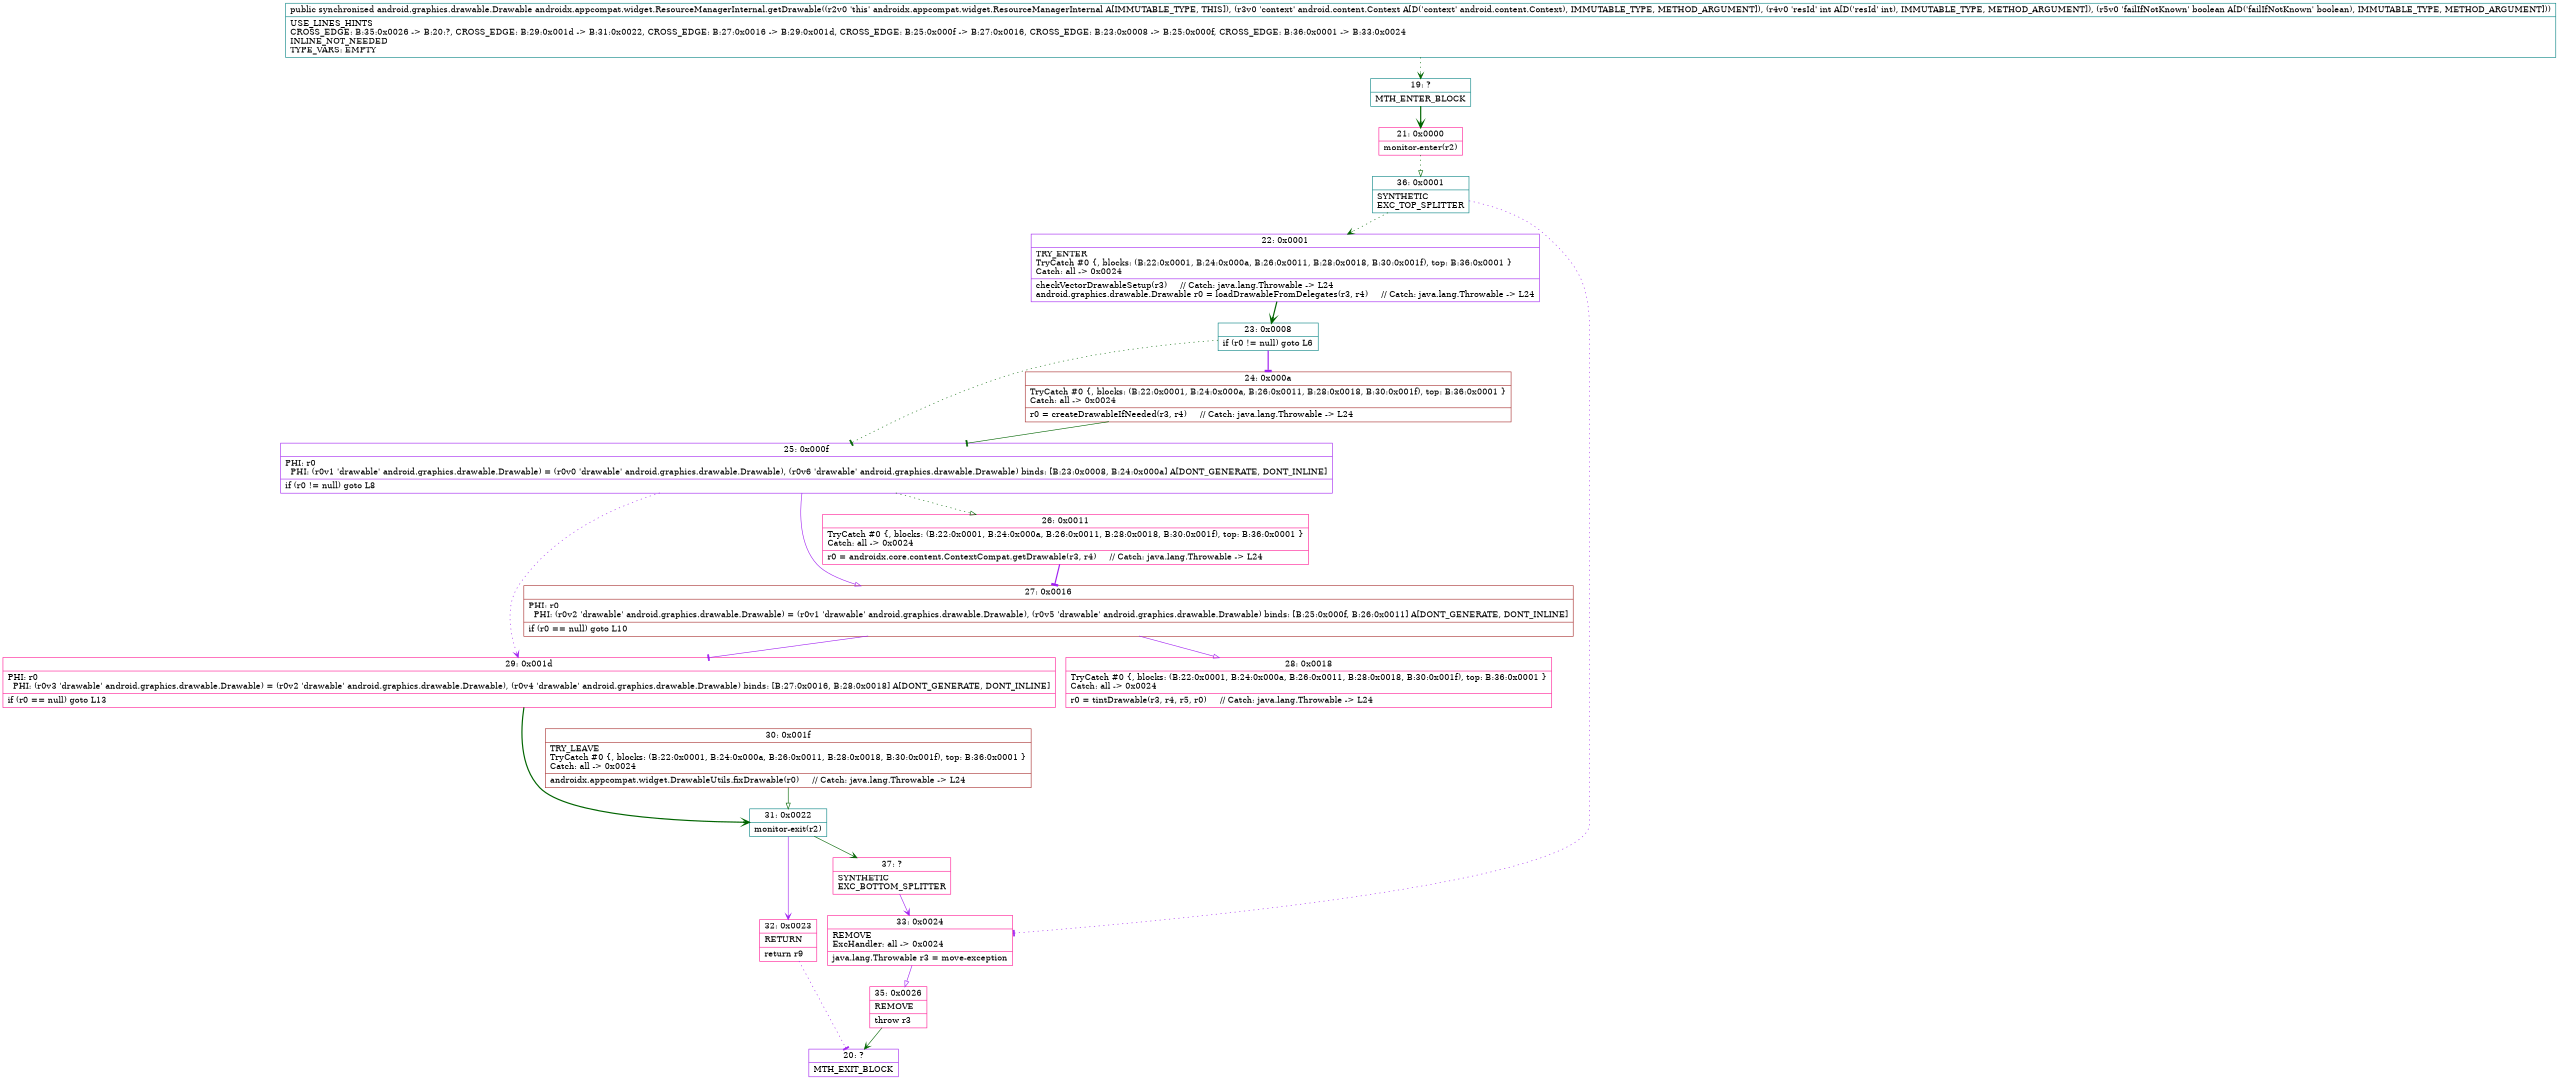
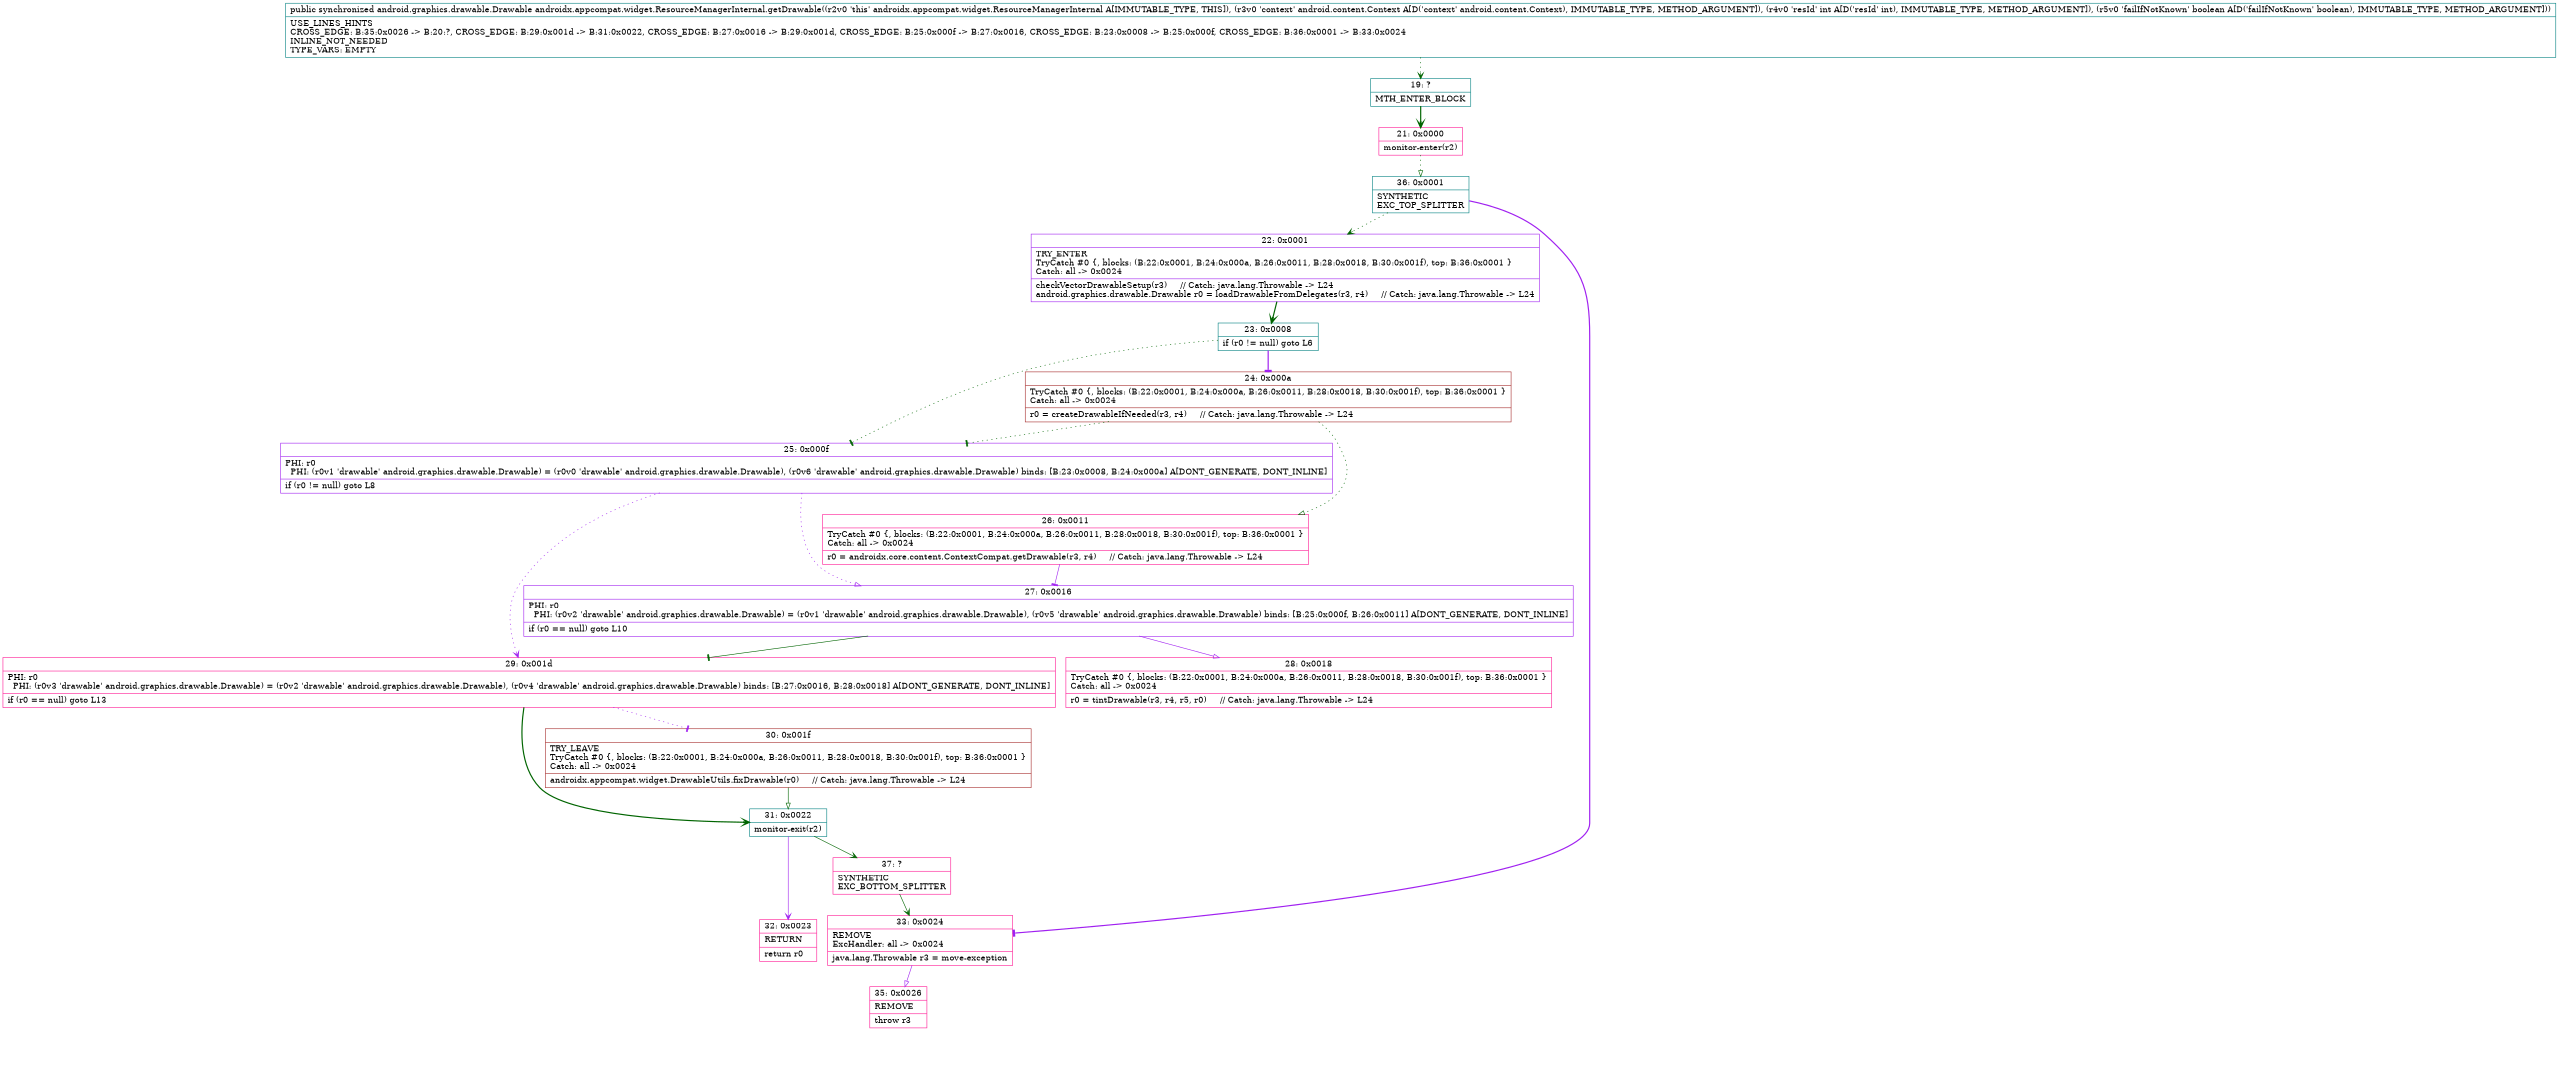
edge "24: 0x000a" -> "25: 0x000f": style solid -> dotted
edge "25: 0x000f" -> "26: 0x0011": now "24: 0x000a" -> "26: 0x0011"
edge "25: 0x000f" -> "27: 0x0016": style solid -> dotted
edge "26: 0x0011" -> "27: 0x0016": style bold -> solid
node "27: 0x0016": color brown -> purple
edge "27: 0x0016" -> "29: 0x001d": color purple -> darkgreen
edge "29: 0x001d" -> "30: 0x001f": added
edge "36: 0x0001" -> "33: 0x0024": style dotted -> bold
edge "37: ?" -> "33: 0x0024": color purple -> darkgreen
node "32: 0x0023": text "return r9" -> "return r0"
node "20: ?": removed
